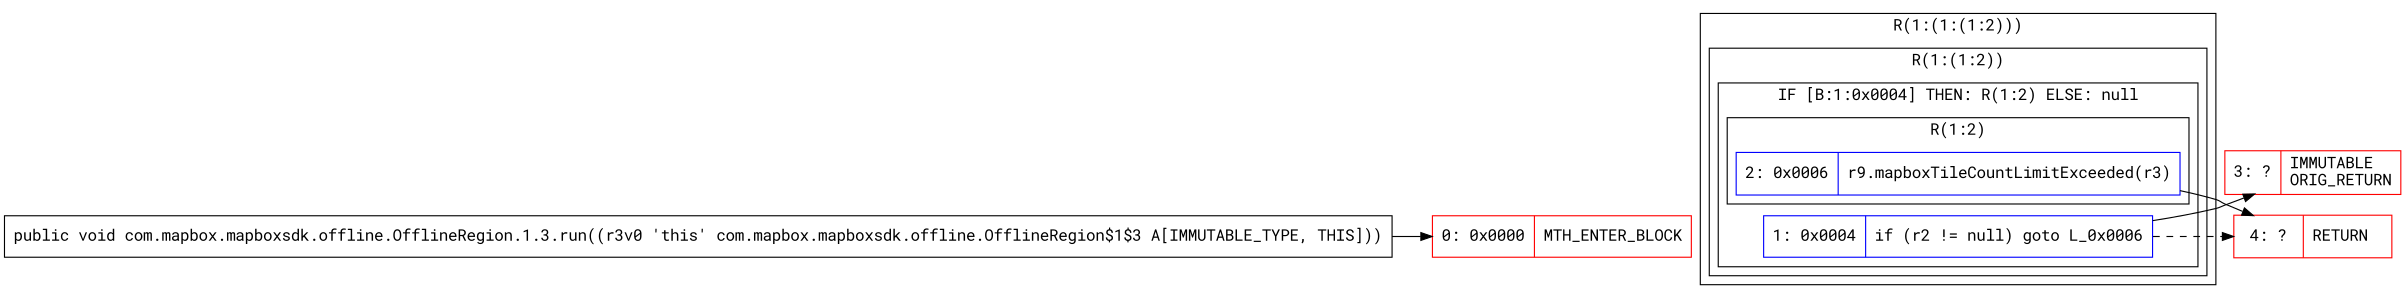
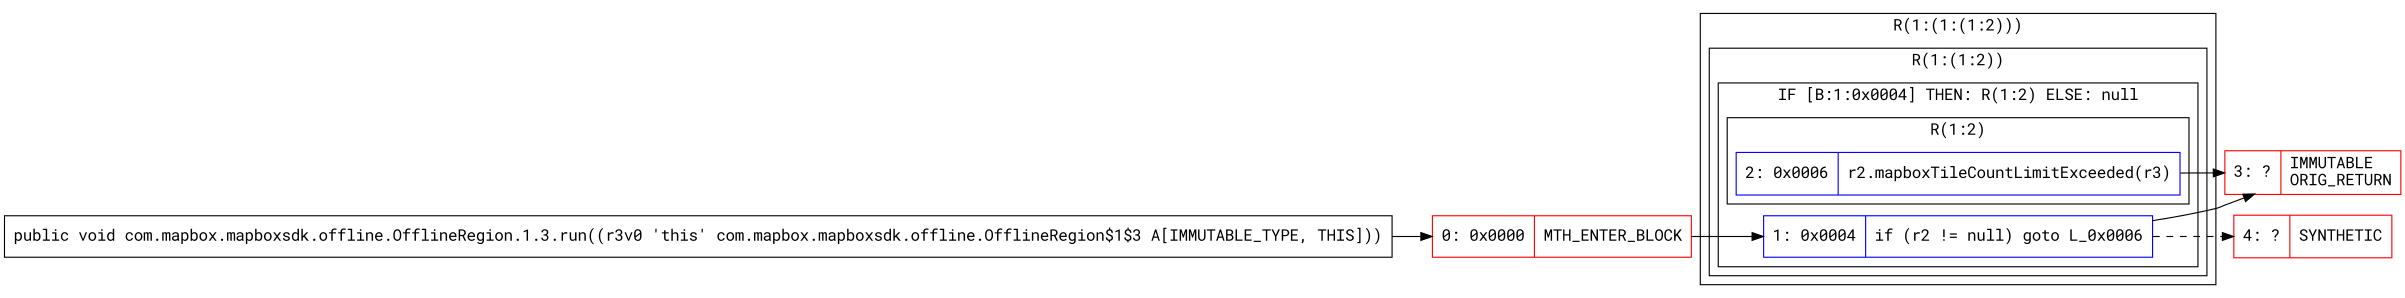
node "2: 0x0006": text "r9.mapboxTileCountLimitExceeded(r3)" -> "r2.mapboxTileCountLimitExceeded(r3)"
edge "2: 0x0006" -> "4: ?": now "2: 0x0006" -> "3: ?"
edge "0: 0x0000" -> "1: 0x0004": added
node "4: ?": text "RETURN" -> "SYNTHETIC"
